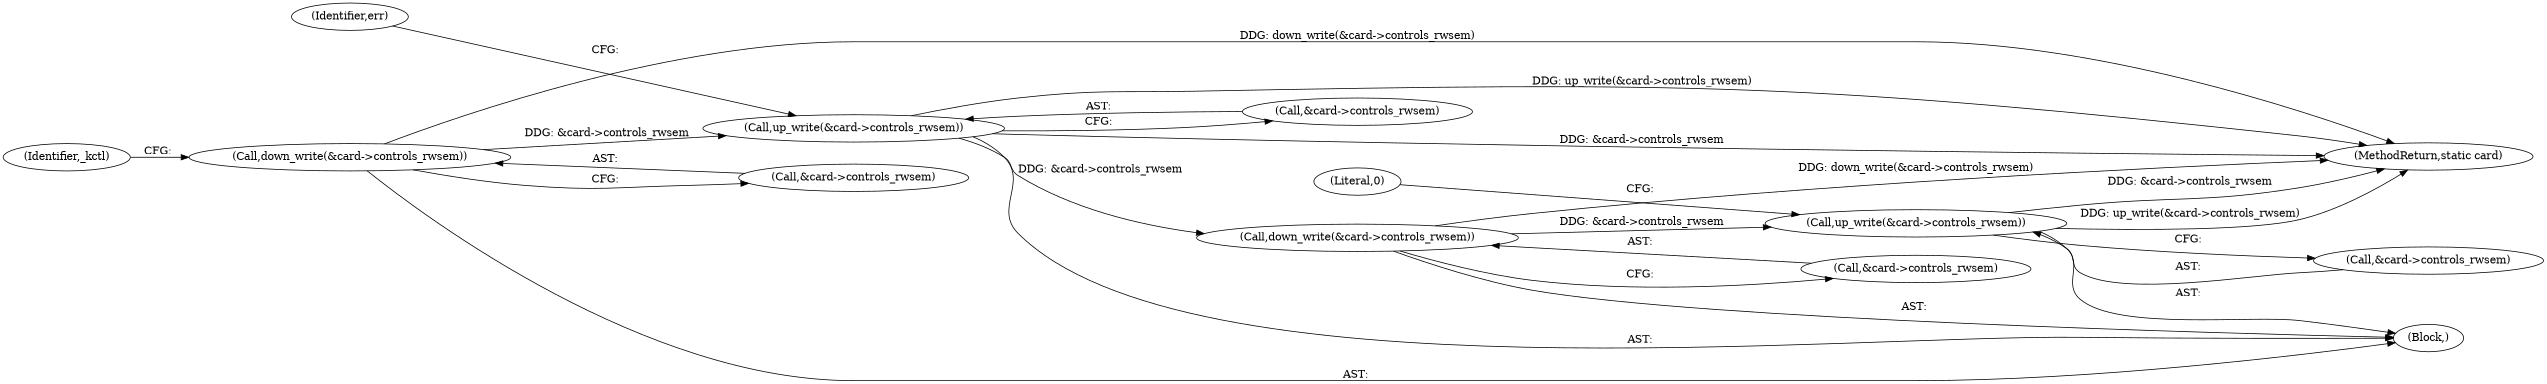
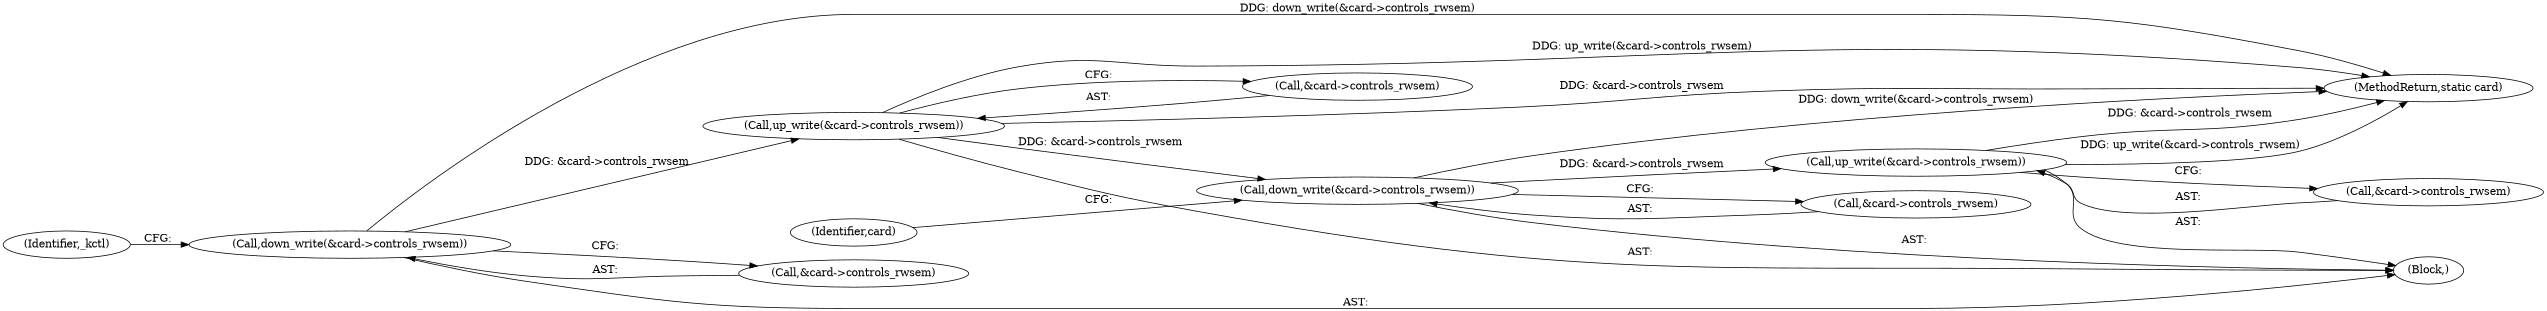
node "(Identifier,err)": removed
node "(Literal,0)": removed
node "(Identifier,card)": added
